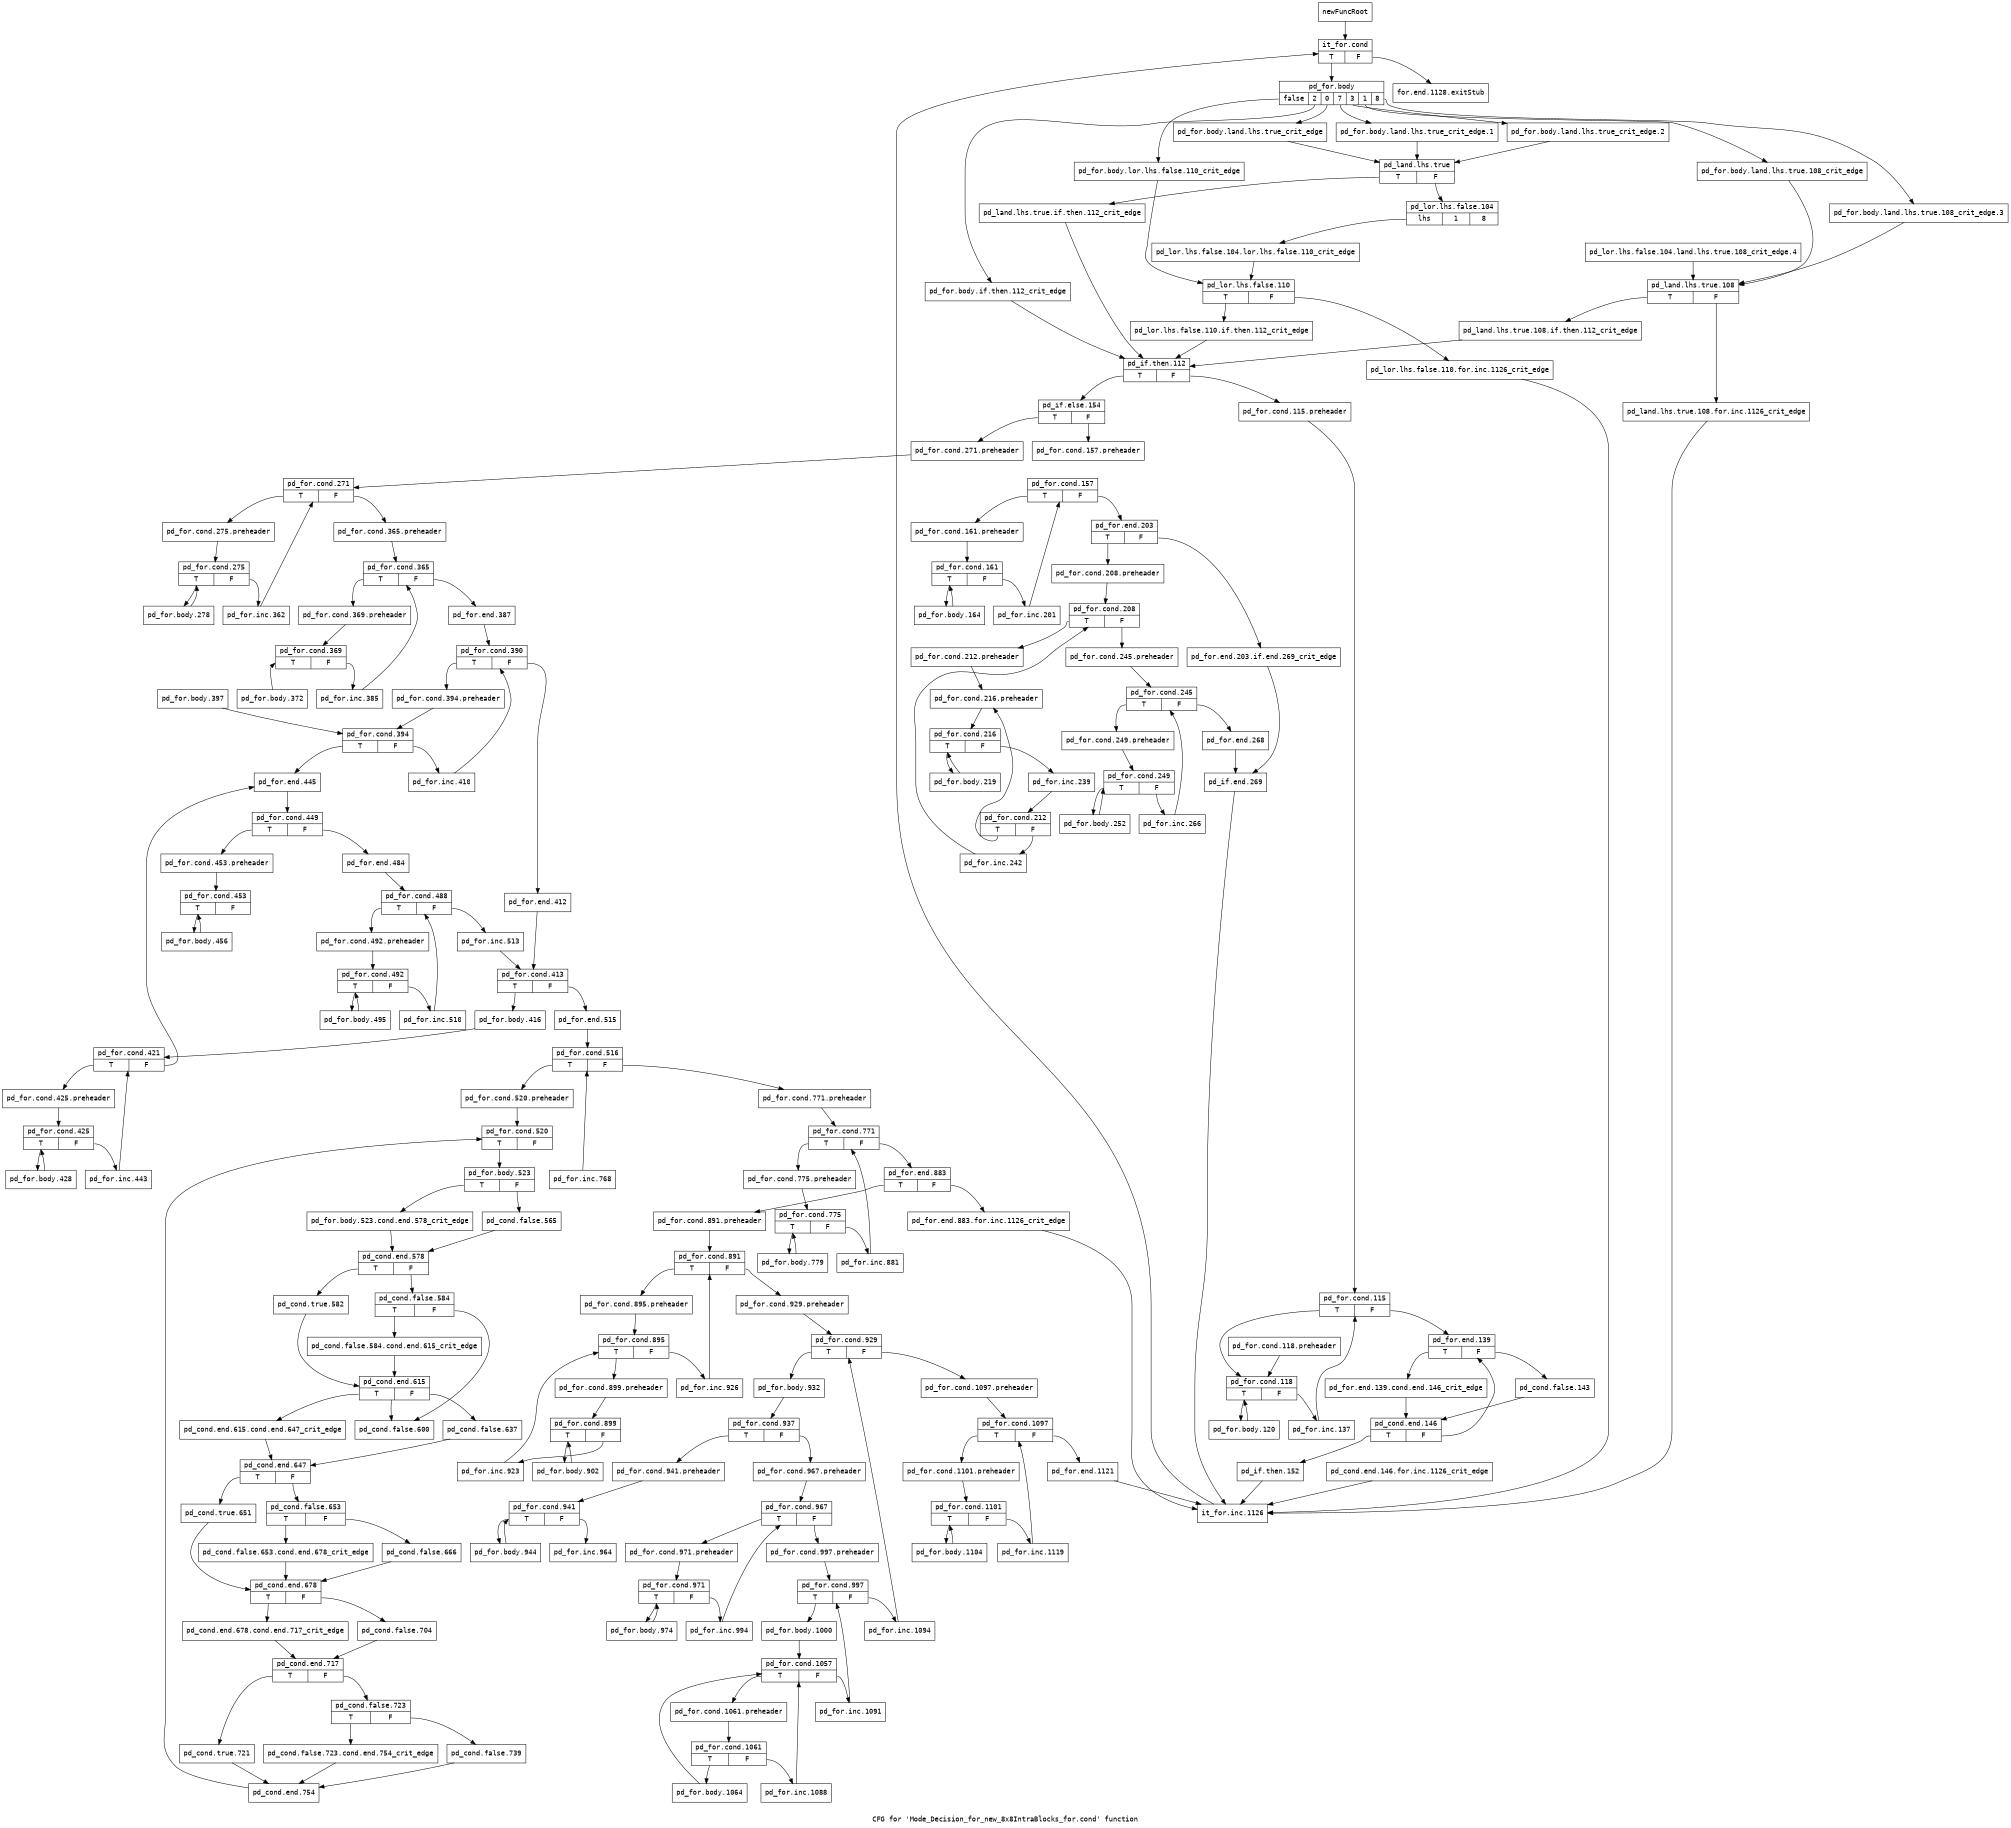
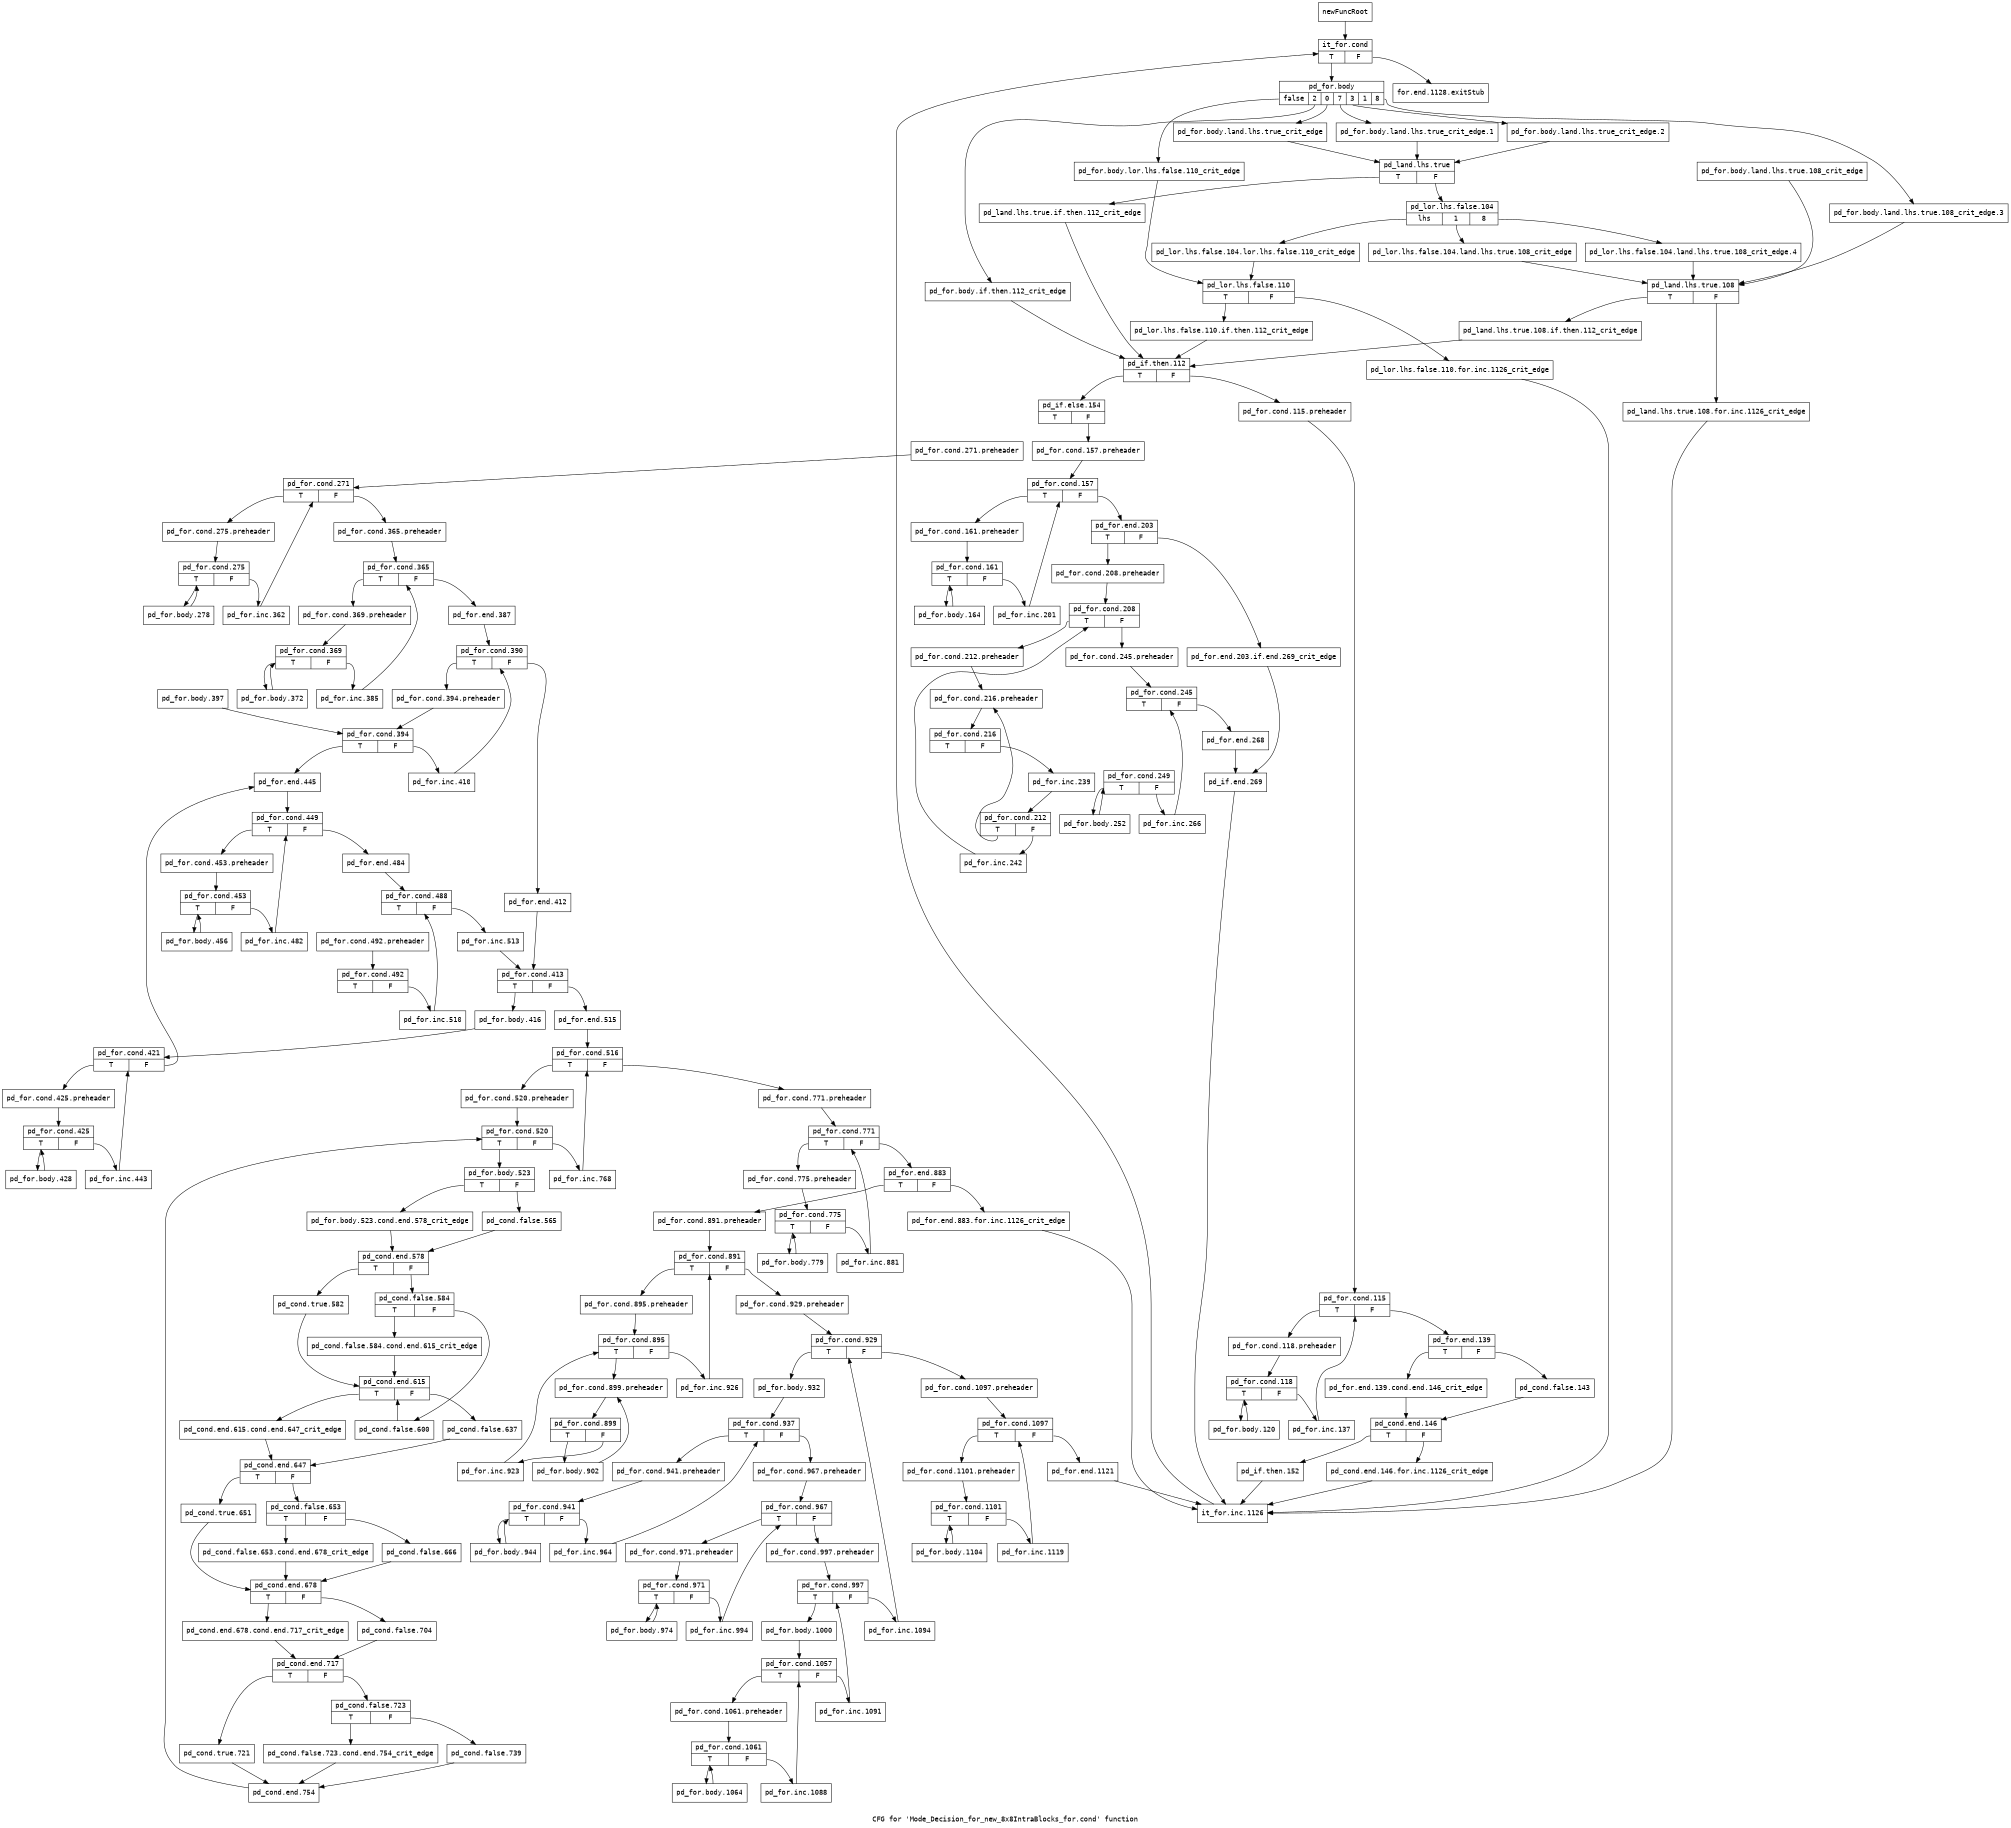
edge "pd_for.body" -> "pd_for.body.land.lhs.true.108_crit_edge": removed
edge "pd_lor.lhs.false.104" -> "pd_lor.lhs.false.104.land.lhs.true.108_crit_edge.4": added
node "pd_lor.lhs.false.104.land.lhs.true.108_crit_edge": added
edge "pd_if.else.154" -> "pd_for.cond.271.preheader": removed
edge "pd_for.cond.157.preheader" -> "pd_for.cond.157": added
edge "pd_for.cond.369" -> "pd_for.body.372": added
node "pd_for.cond.249.preheader": removed
node "pd_for.body.219": removed
edge "pd_for.cond.488" -> "pd_for.cond.492.preheader": removed
node "pd_for.inc.482": added
node "pd_for.body.495": removed
edge "pd_for.cond.520" -> "pd_for.inc.768": added
edge "pd_for.cond.115" -> "pd_for.cond.118": now "pd_for.cond.115" -> "pd_for.cond.118.preheader"
edge "pd_cond.end.615" -> "pd_cond.false.600": reversed
edge "pd_cond.end.146" -> "pd_for.end.139": now "pd_cond.end.146" -> "pd_cond.end.146.for.inc.1126_crit_edge"
edge "pd_for.body.902" -> "pd_for.cond.899": now "pd_for.body.902" -> "pd_for.cond.899.preheader"
edge "pd_for.inc.964" -> "pd_for.cond.937": added
edge "pd_for.body.1064" -> "pd_for.cond.1057": now "pd_for.body.1064" -> "pd_for.cond.1061"
